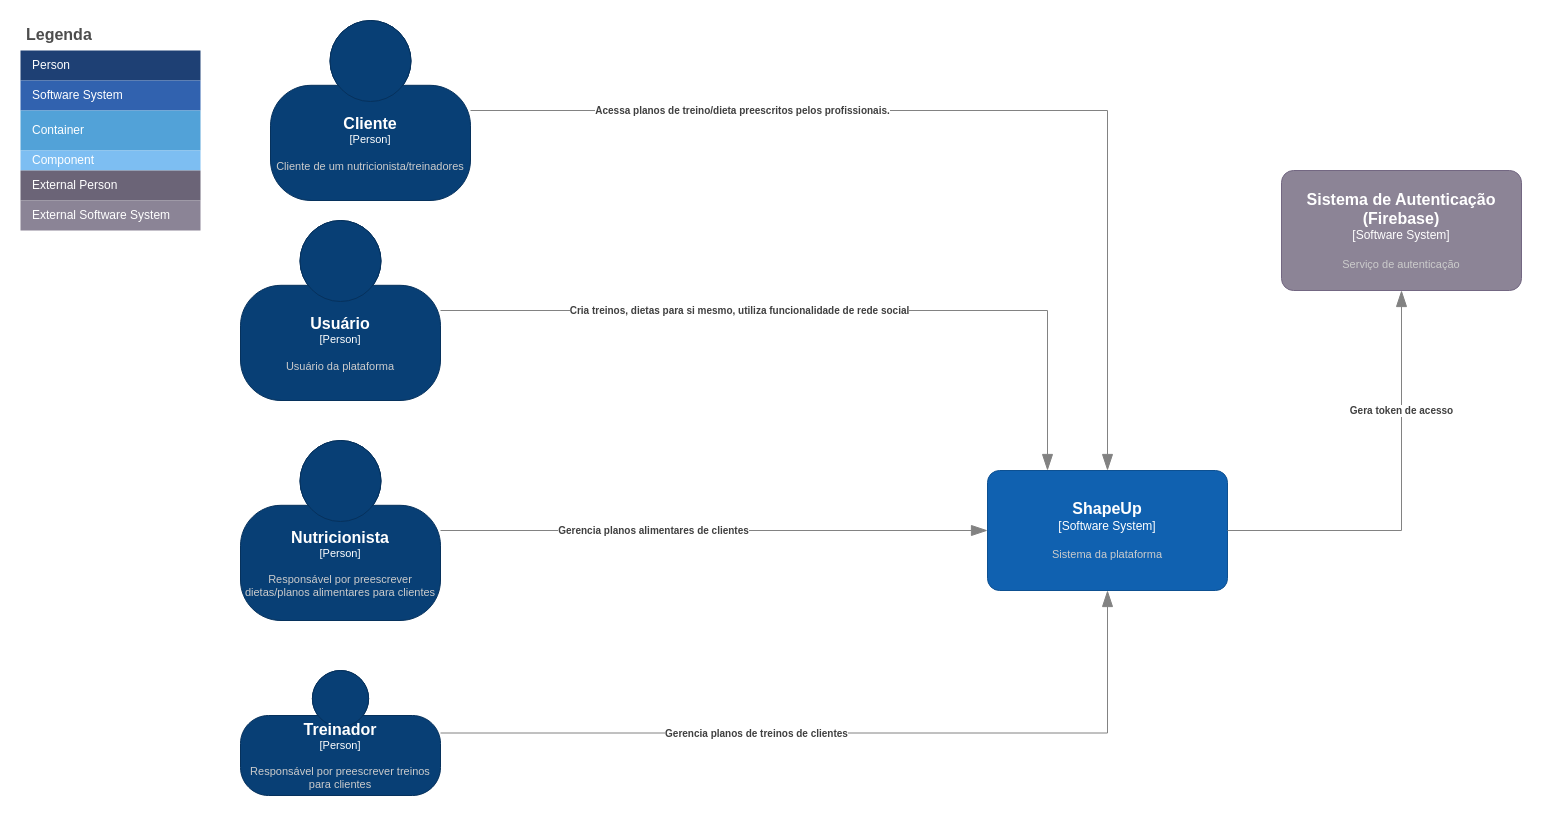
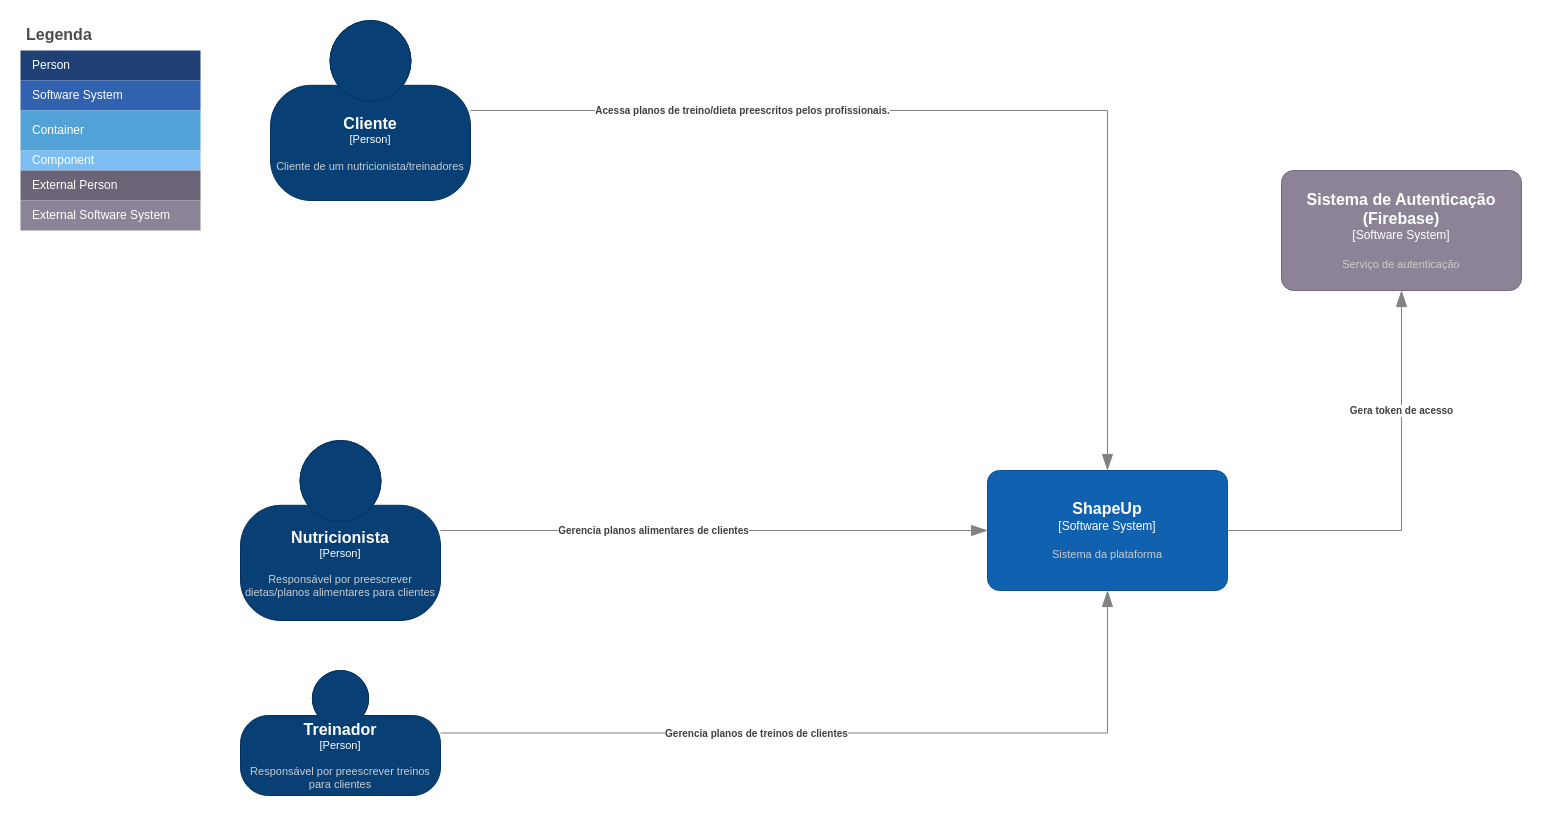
node "Usuário [Person] Usuário da plataforma": removed
edge "Usuário [Person] Usuário da plataforma" -> "ShapeUp [Software System] Sistema da plataforma": removed, label "Cria treinos, dietas para si mesmo, utiliza funcionalidade de rede social"
